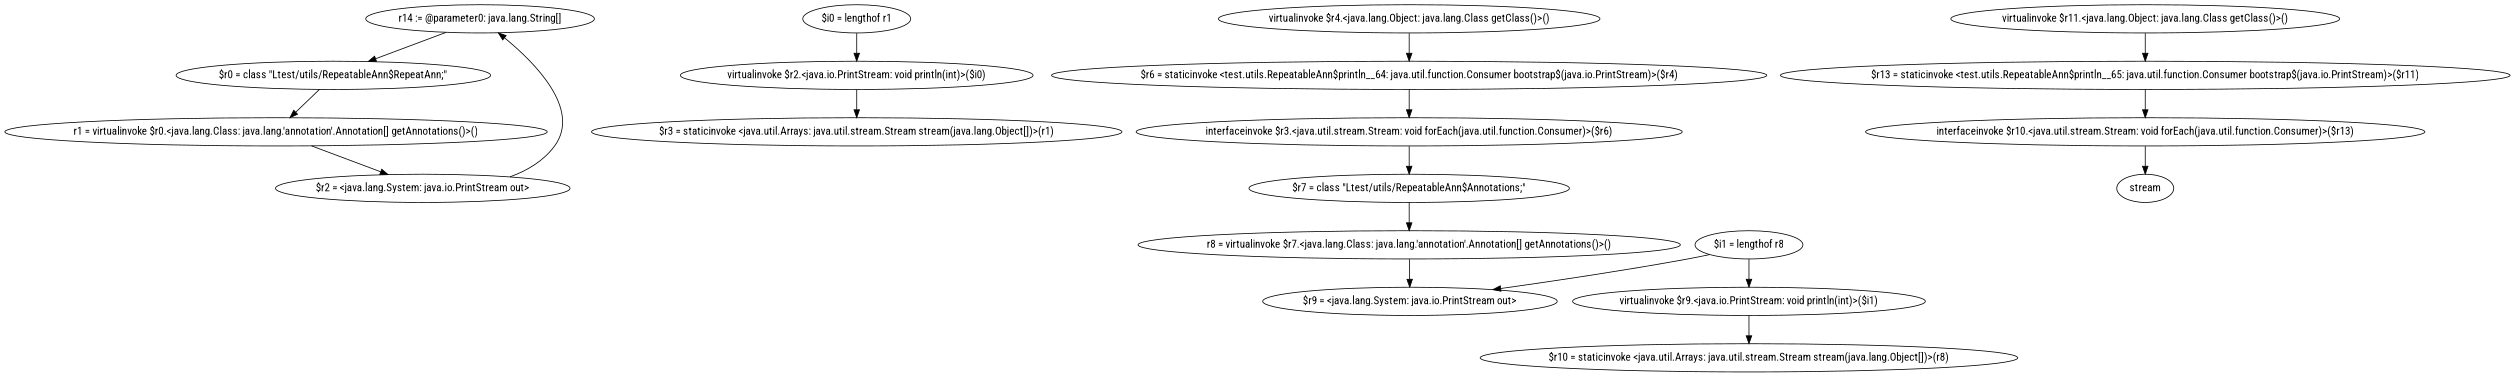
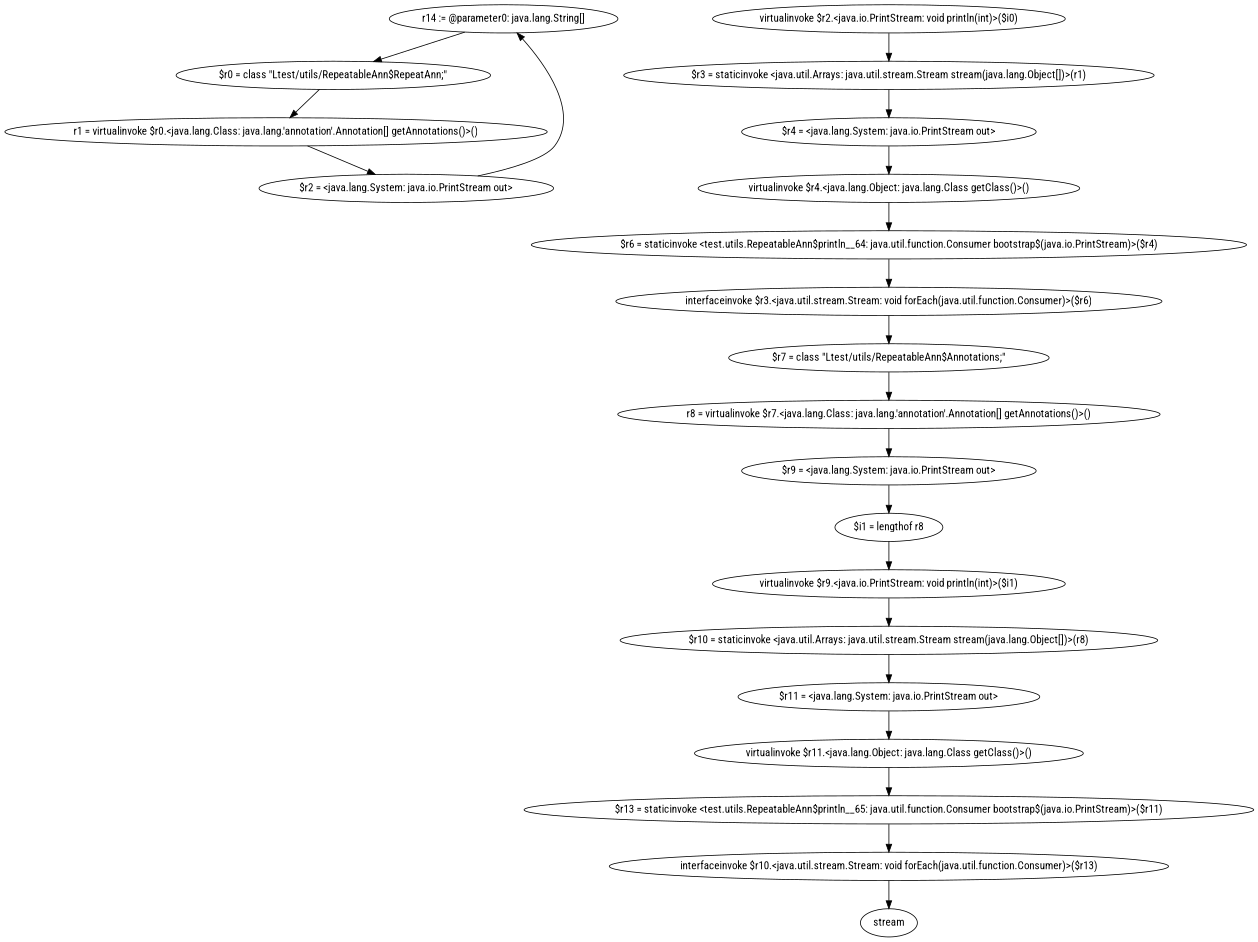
node "$i0 = lengthof r1": removed
node "$r4 = <java.lang.System: java.io.PrintStream out>": added
edge "$i1 = lengthof r8" -> "$r9 = <java.lang.System: java.io.PrintStream out>": reversed
node "$r11 = <java.lang.System: java.io.PrintStream out>": added
